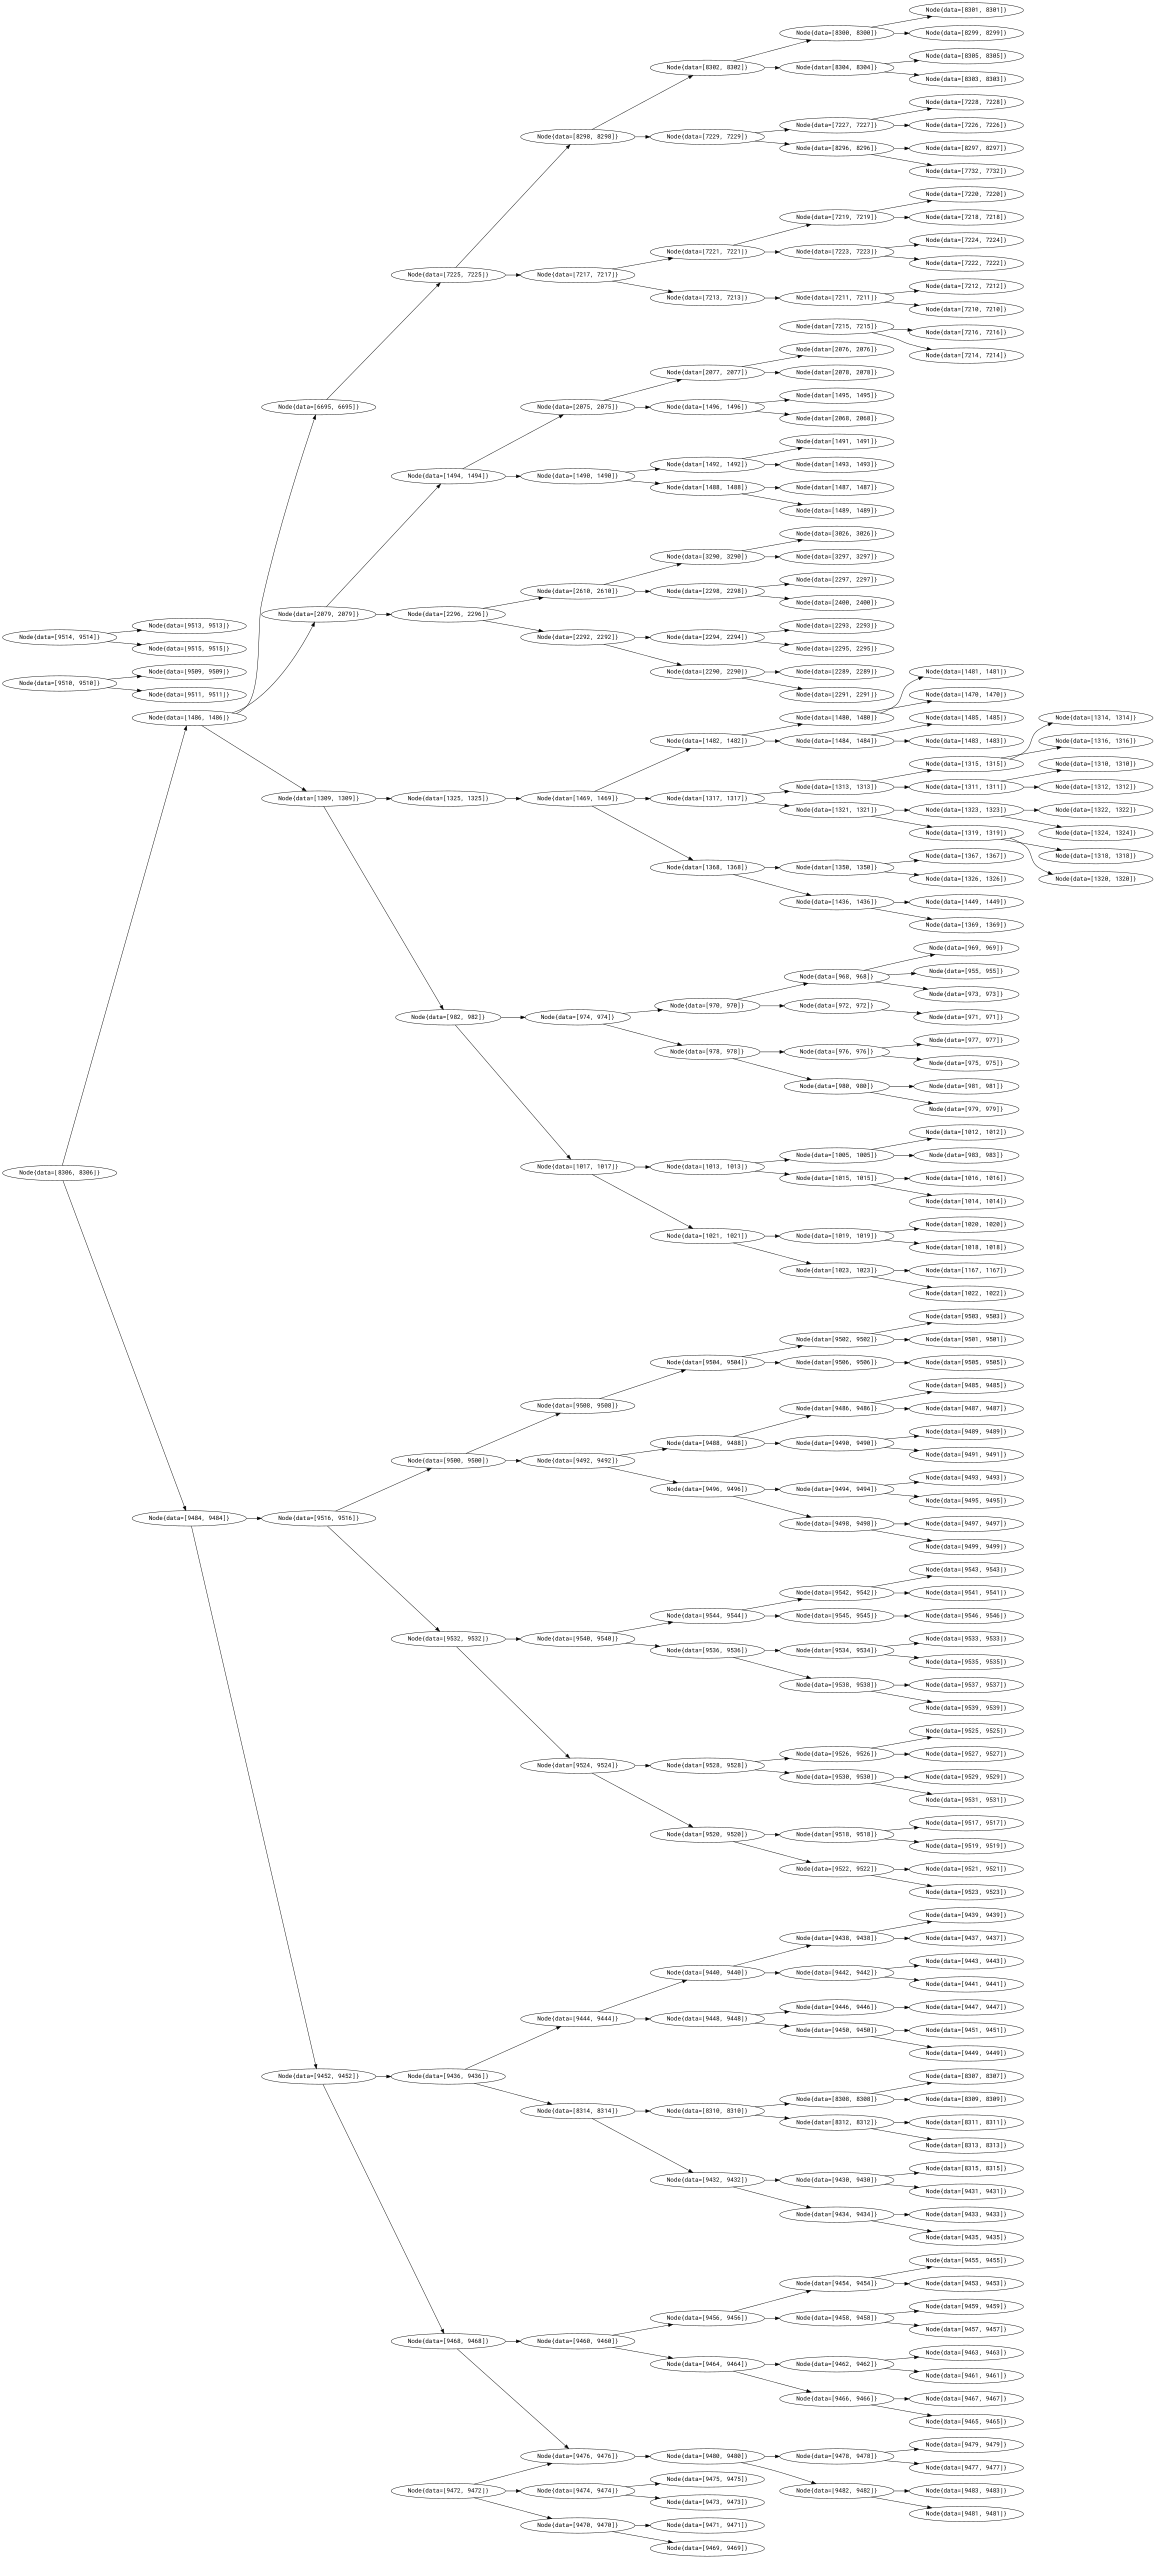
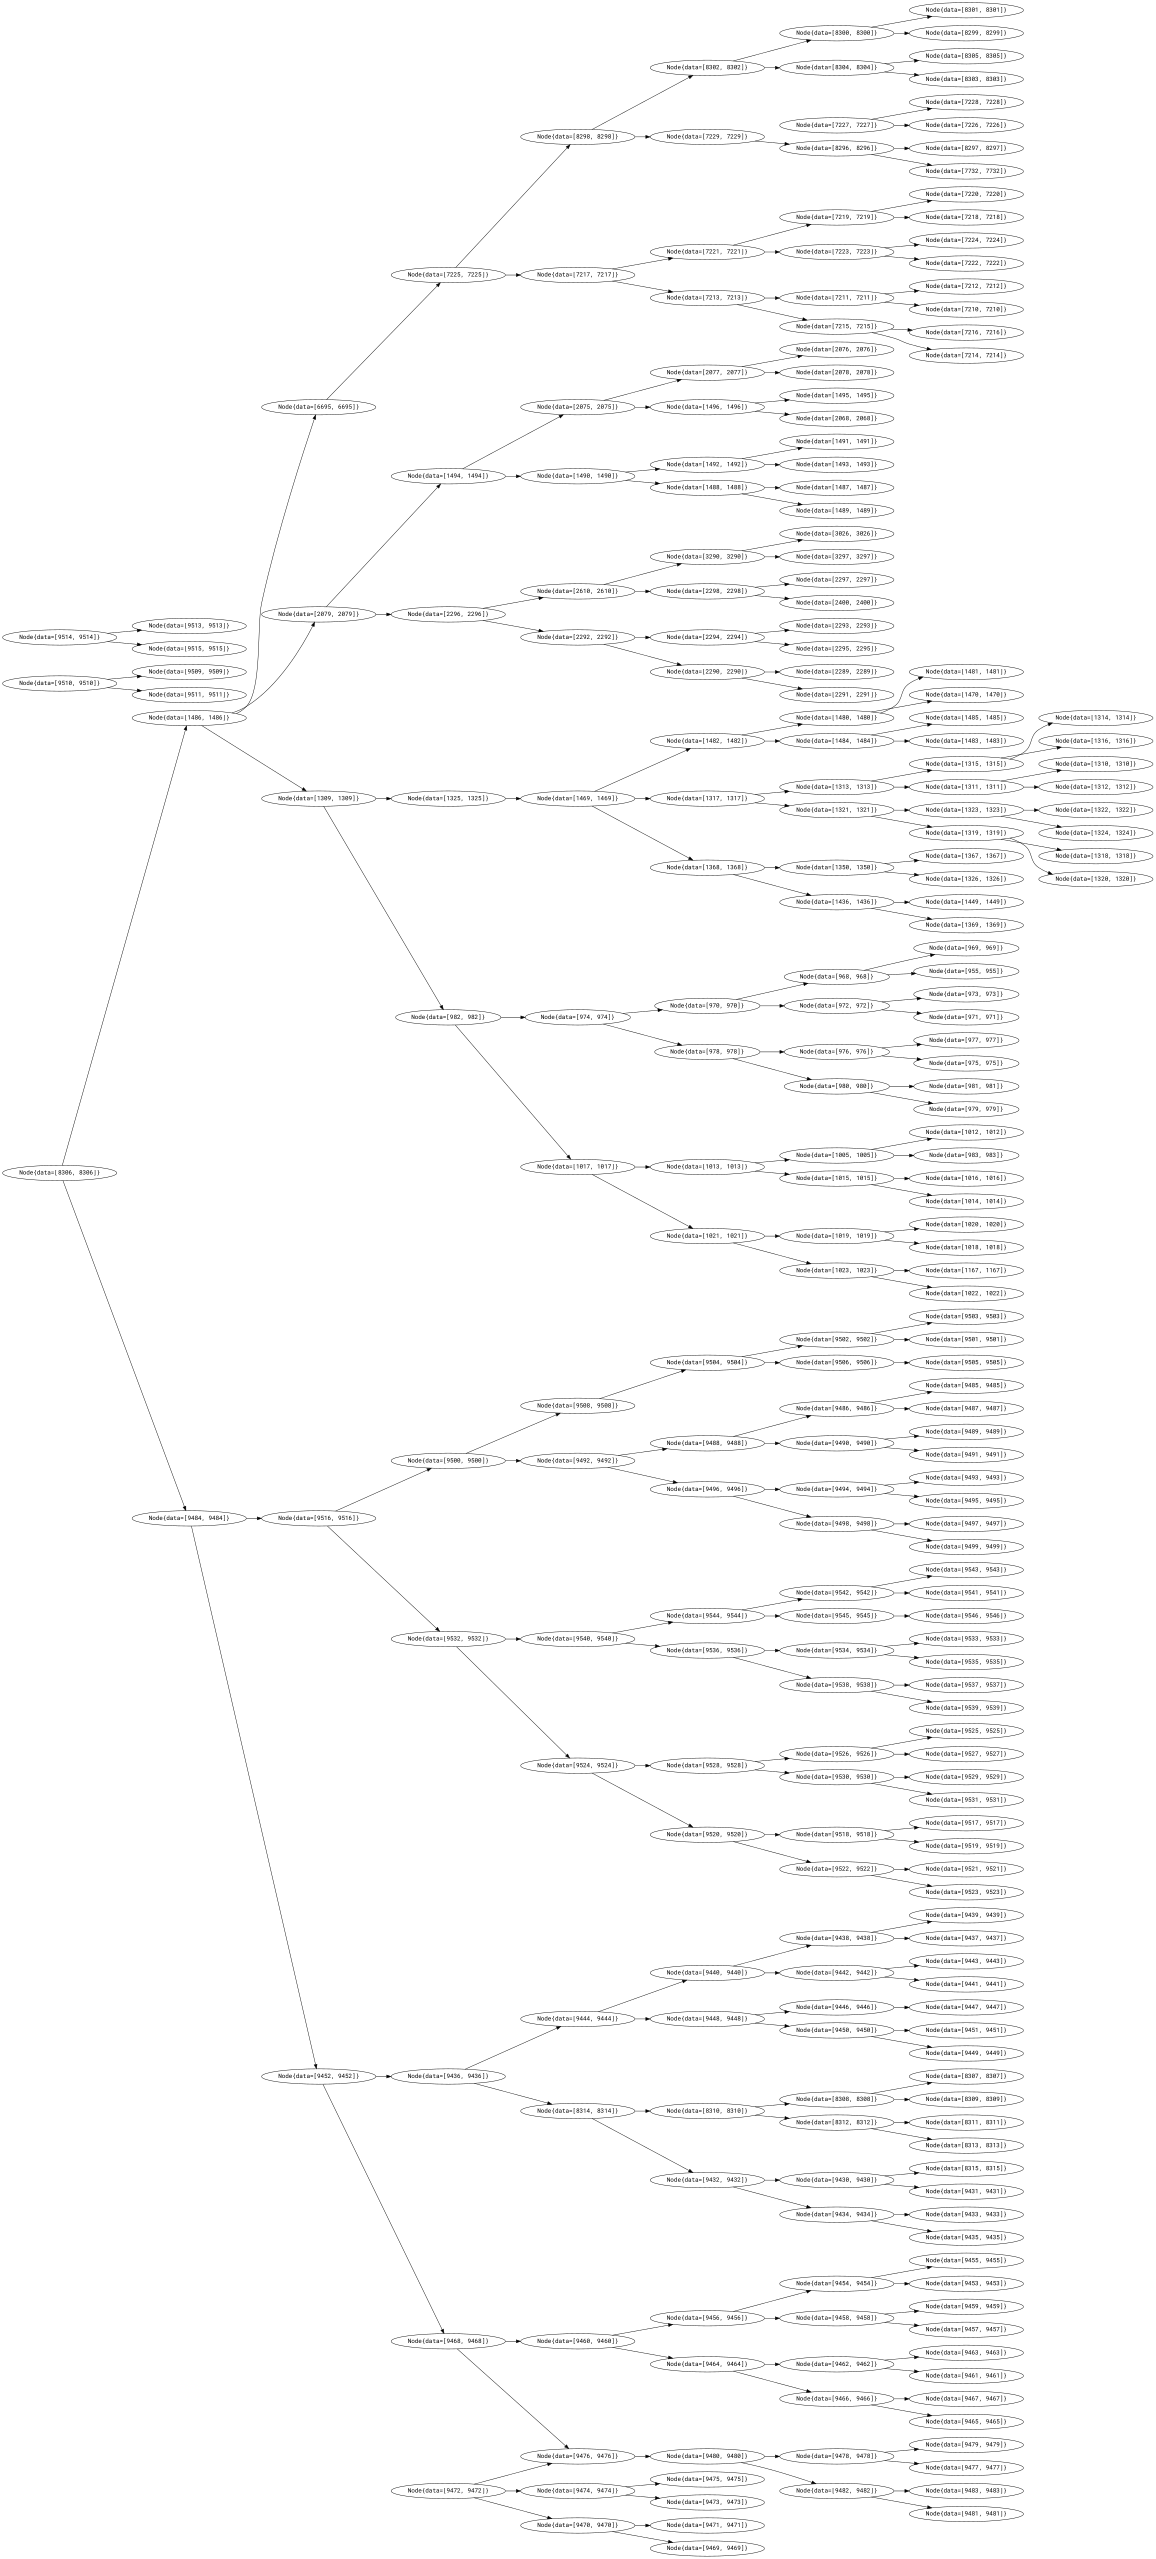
edge "Node{data=[7229, 7229]}" -> "Node{data=[7227, 7227]}": removed
edge "Node{data=[7213, 7213]}" -> "Node{data=[7215, 7215]}": added
edge "Node{data=[968, 968]}" -> "Node{data=[973, 973]}": now "Node{data=[972, 972]}" -> "Node{data=[973, 973]}"
